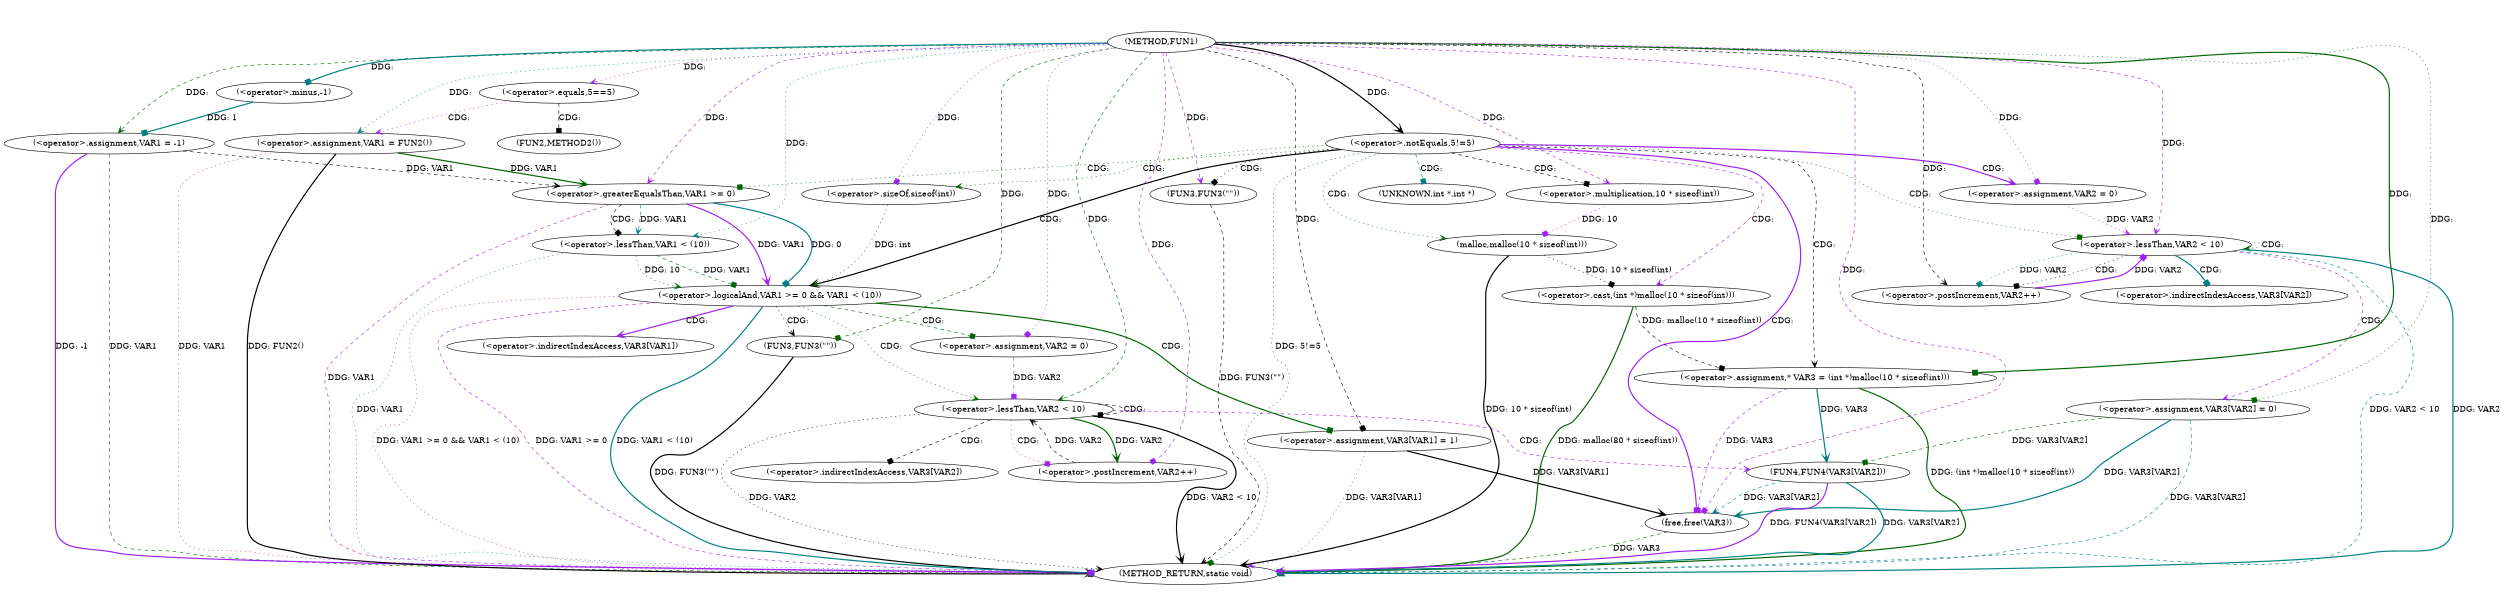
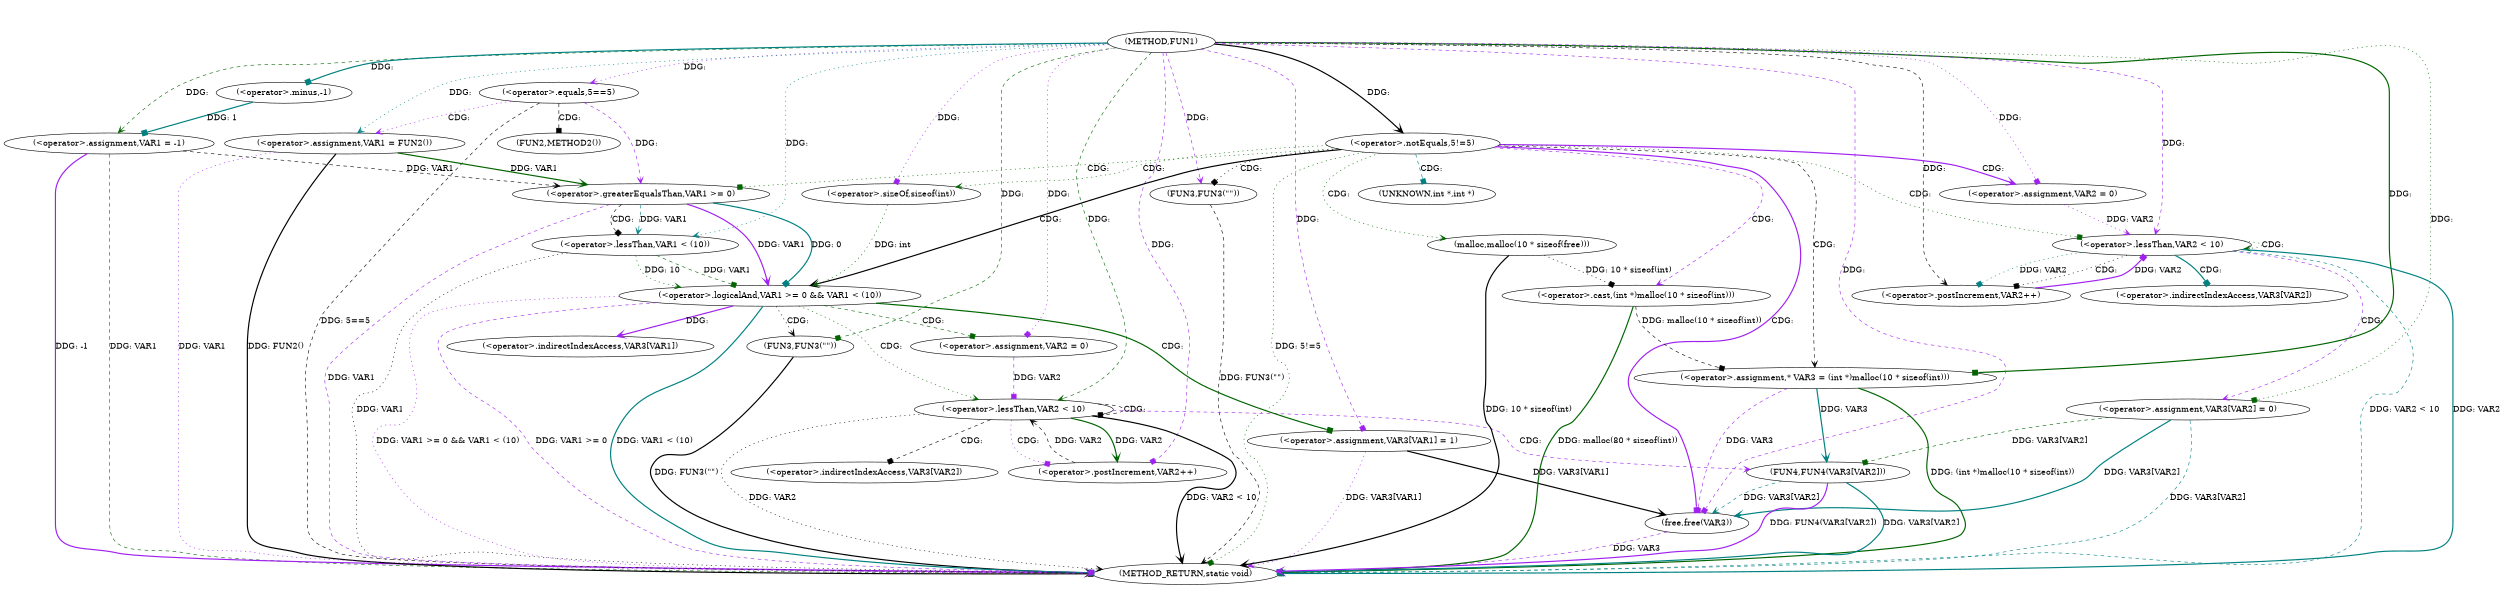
edge "(METHOD,FUN1)" -> "(<operator>.greaterEqualsThan,VAR1 >= 0)": now "(<operator>.equals,5==5)" -> "(<operator>.greaterEqualsThan,VAR1 >= 0)"
node "(<operator>.multiplication,10 * sizeof(int))": removed
edge "(METHOD,FUN1)" -> "(<operator>.assignment,VAR3[VAR1] = 1)": color black -> purple
node "(malloc,malloc(10 * sizeof(int)))": label "(malloc,malloc(10 * sizeof(int)))" -> "(malloc,malloc(10 * sizeof(free)))"
edge "(<operator>.logicalAnd,VAR1 >= 0 && VAR1 < (10))" -> "(<operator>.indirectIndexAccess,VAR3[VAR1])": label "CDG: " -> "DDG: "
edge "(<operator>.equals,5==5)" -> "(METHOD_RETURN,static void)": added, label "DDG: 5==5"
edge "(<operator>.lessThan,VAR1 < (10))" -> "(METHOD_RETURN,static void)": color teal -> black
edge "(free,free(VAR3))" -> "(METHOD_RETURN,static void)": color darkgreen -> purple
